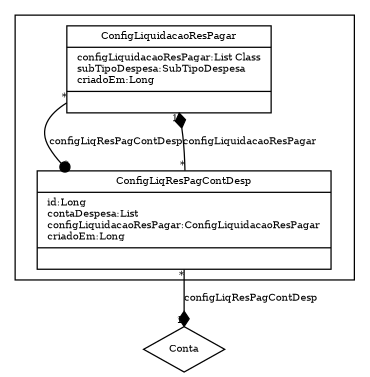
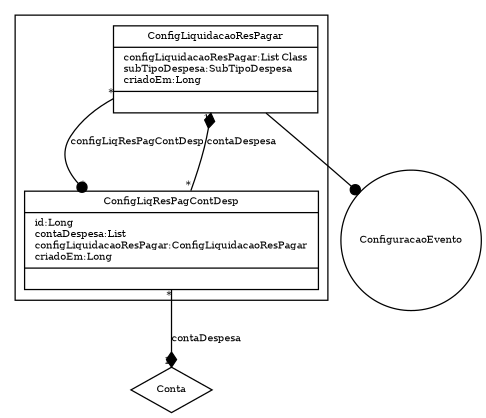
edge "ConfigLiqResPagContDesp" -> "ConfigLiquidacaoResPagar": label "configLiquidacaoResPagar" -> "contaDespesa"
node "ConfiguracaoEvento": added
edge "ConfigLiqResPagContDesp" -> "Conta": label "configLiqResPagContDesp" -> "contaDespesa"
